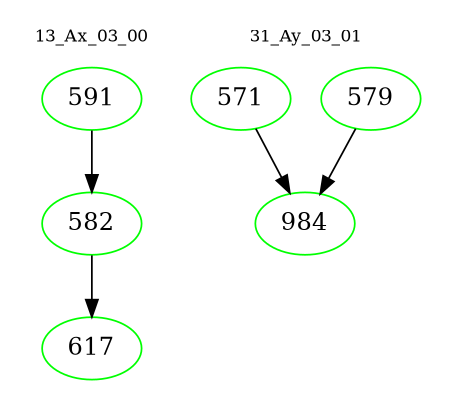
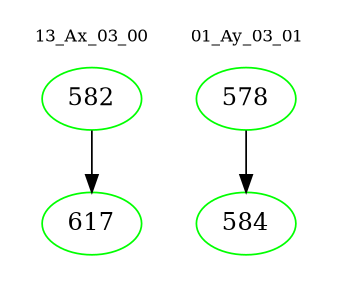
cluster "31_Ay_03_01": label "31_Ay_03_01" -> "01_Ay_03_01"
node "591": removed
node "571": removed
node "579": label "579" -> "578"
node "984": label "984" -> "584"
